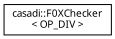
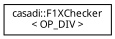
node "casadi::F0XChecker < OP_DIV >": label "casadi::F0XChecker < OP_DIV >" -> "casadi::F1XChecker < OP_DIV >"
